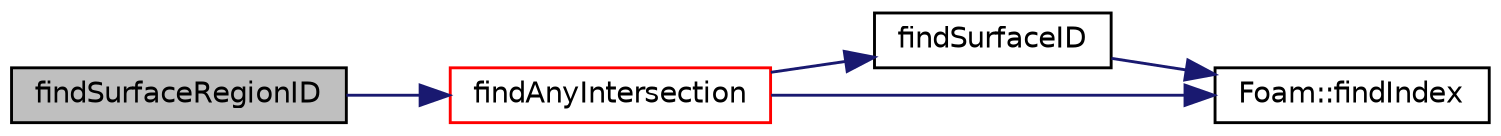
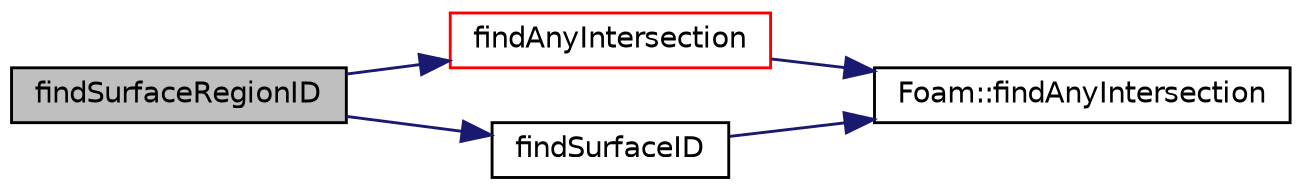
edge "findAnyIntersection" -> "findSurfaceID": now "findSurfaceRegionID" -> "findSurfaceID"
node "Foam::findIndex": label "Foam::findIndex" -> "Foam::findAnyIntersection"
